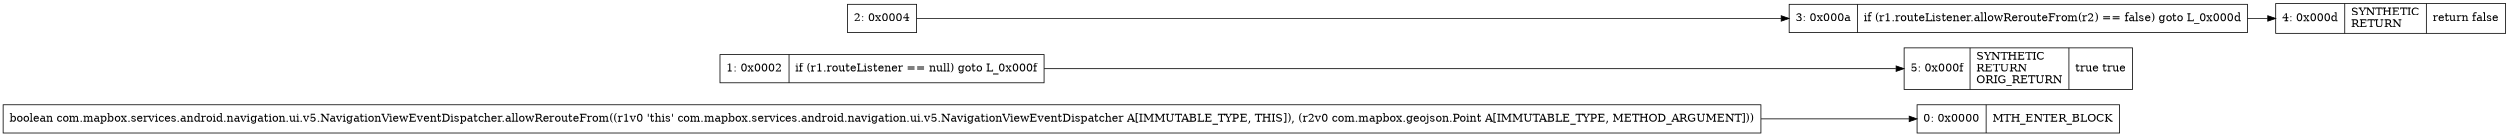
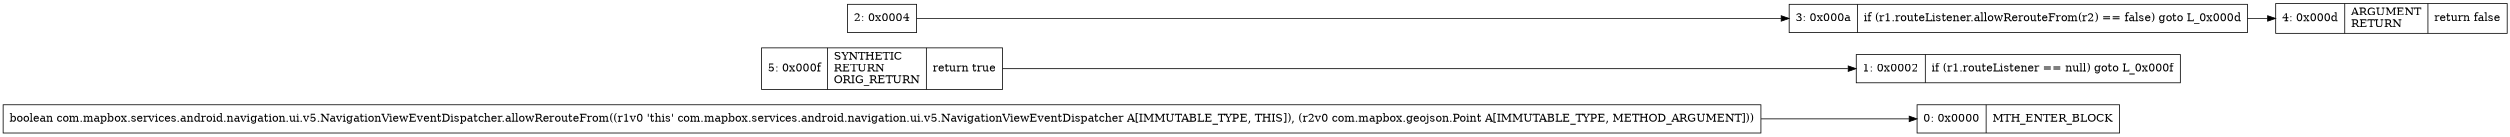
node "4: 0x000d": text "SYNTHETIC" -> "ARGUMENT"
node "5: 0x000f": text "true true" -> "return true"
edge "1: 0x0002" -> "5: 0x000f": reversed
